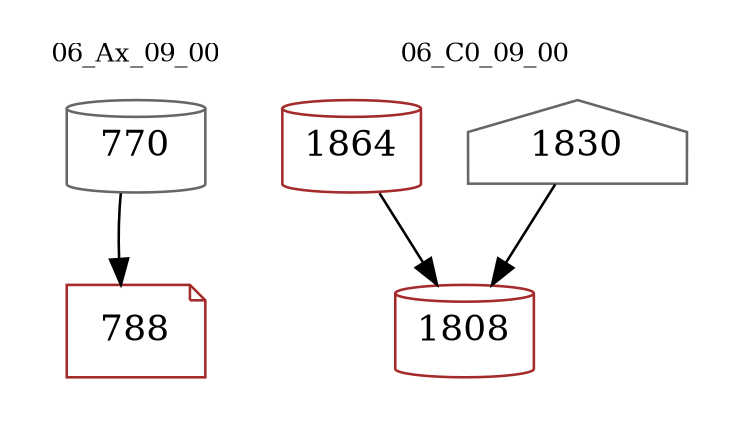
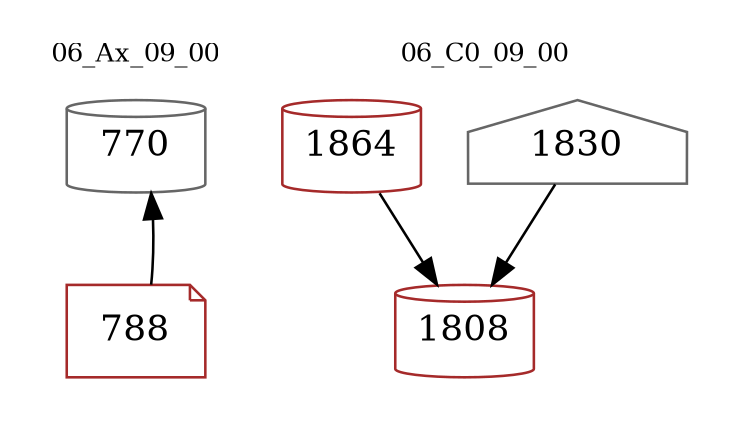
edge "770" -> "788": reversed
